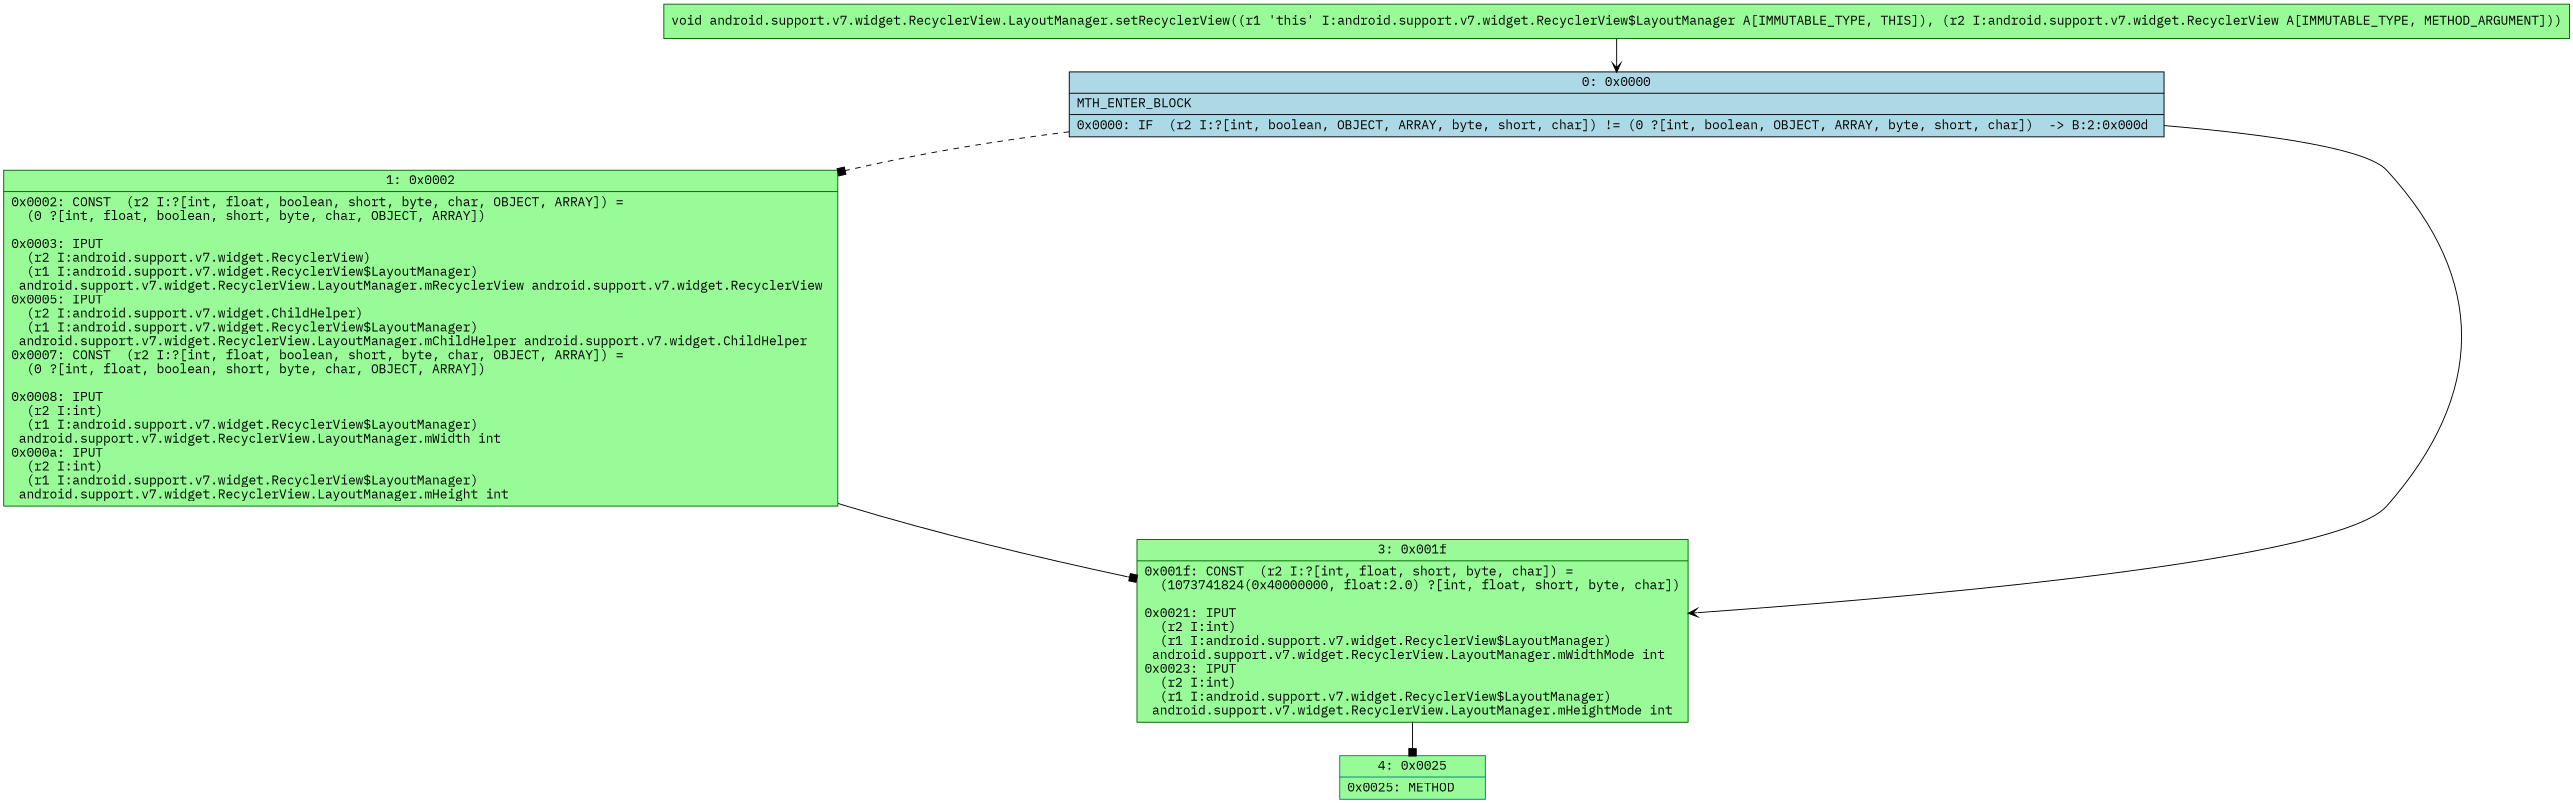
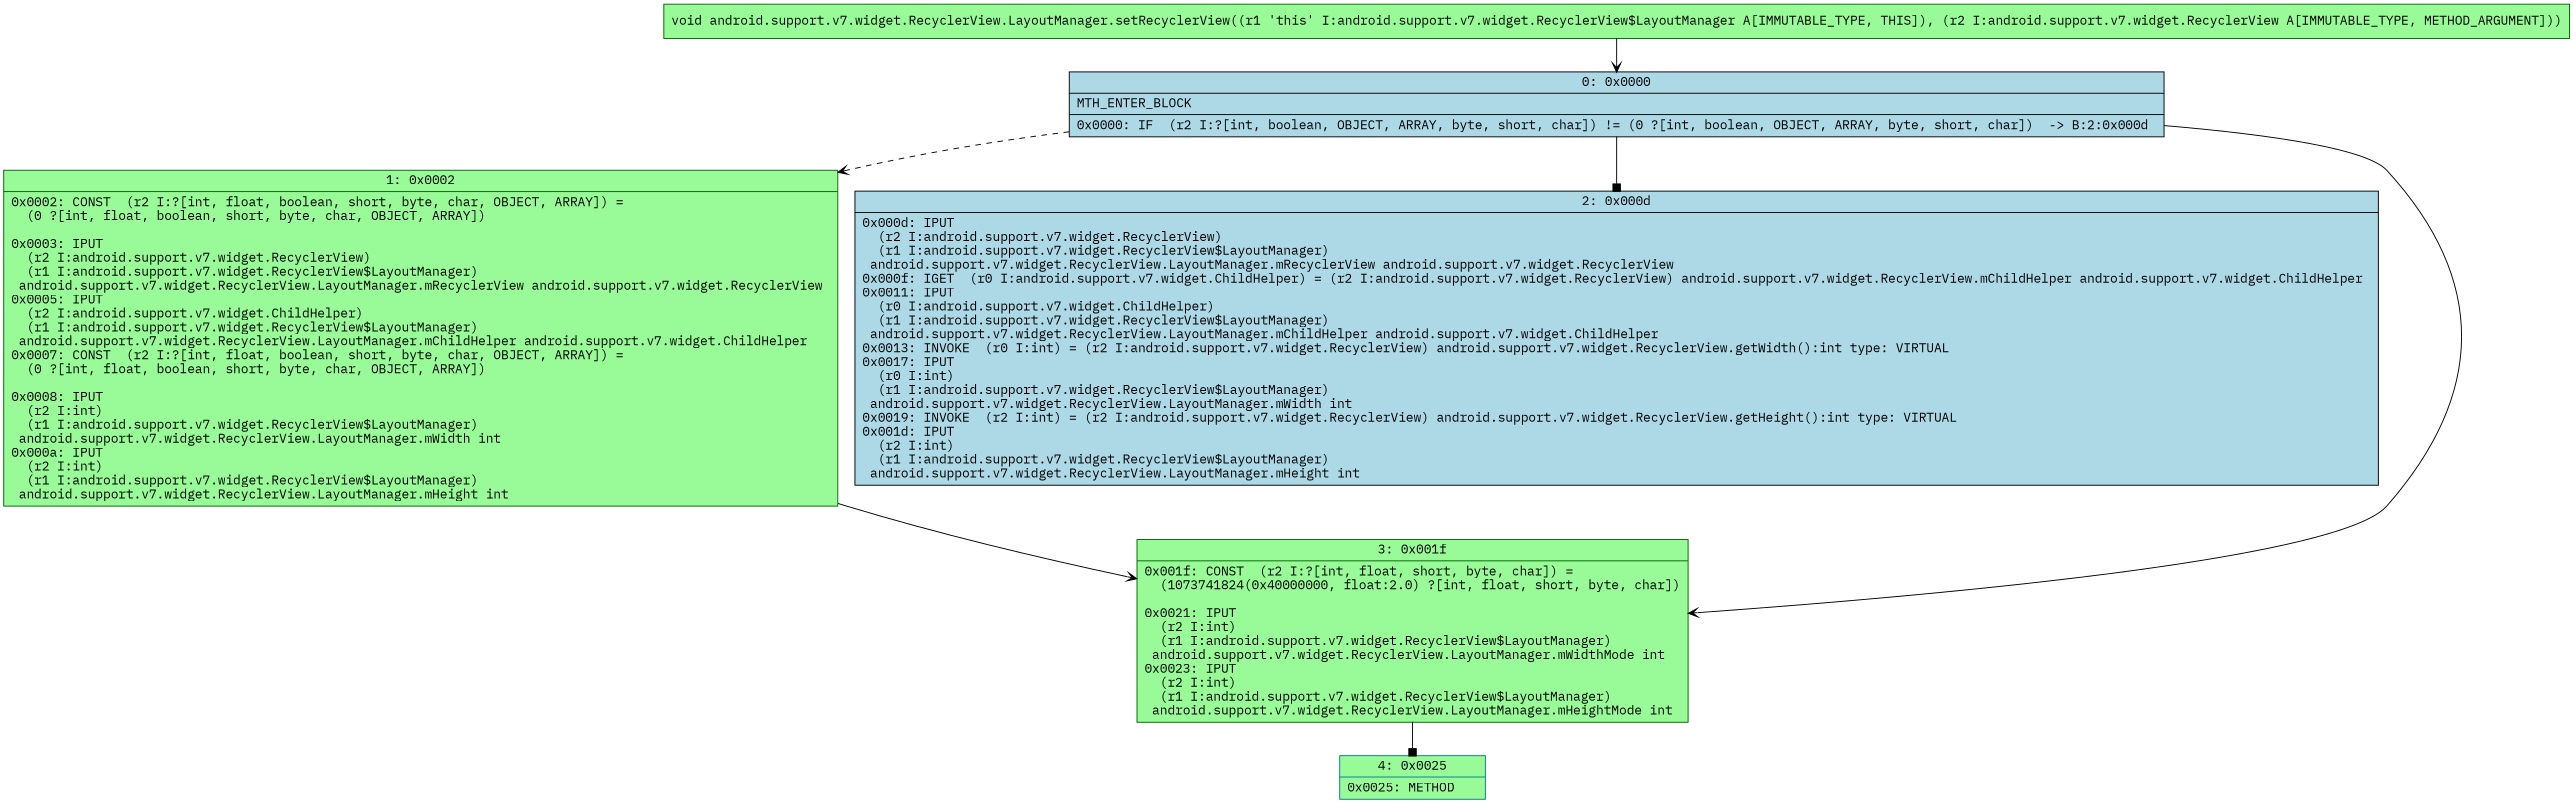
edge "0: 0x0000" -> "1: 0x0002": arrowhead box -> vee
node "2: 0x000d": added
edge "1: 0x0002" -> "3: 0x001f": arrowhead box -> vee
